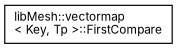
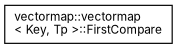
node "libMesh::vectormap < Key, Tp >::FirstCompare": label "libMesh::vectormap < Key, Tp >::FirstCompare" -> "vectormap::vectormap < Key, Tp >::FirstCompare"
